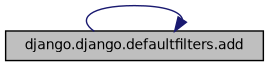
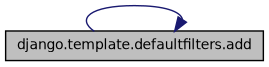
node "django.django.defaultfilters.add": label "django.django.defaultfilters.add" -> "django.template.defaultfilters.add"
